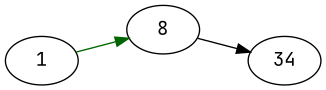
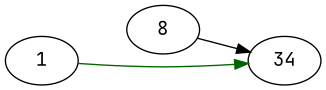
edge "1" -> "8": now "1" -> "34"
